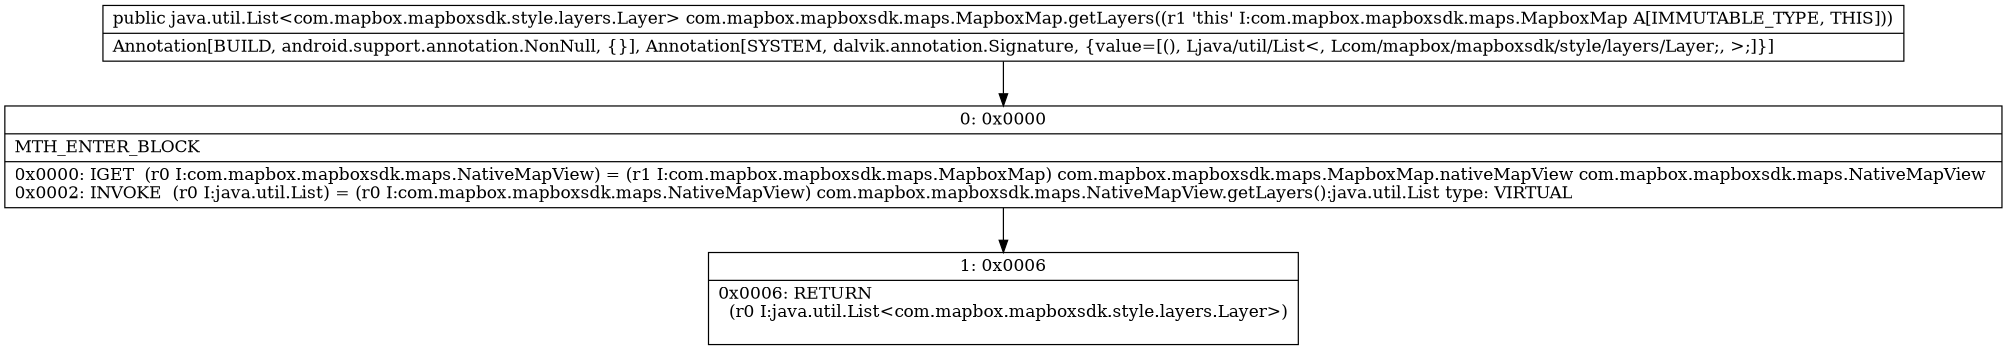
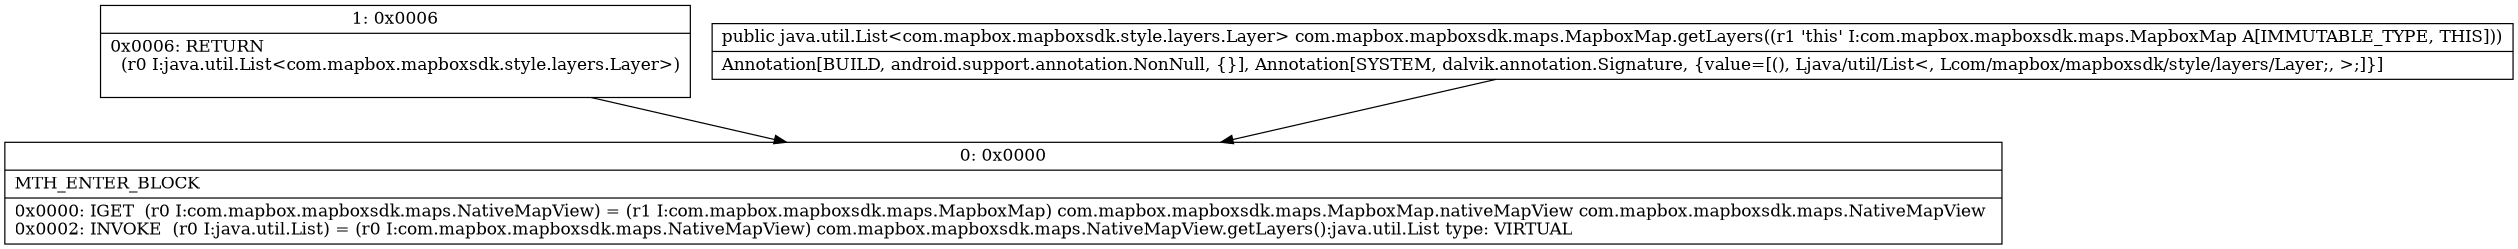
edge "0: 0x0000" -> "1: 0x0006": reversed
